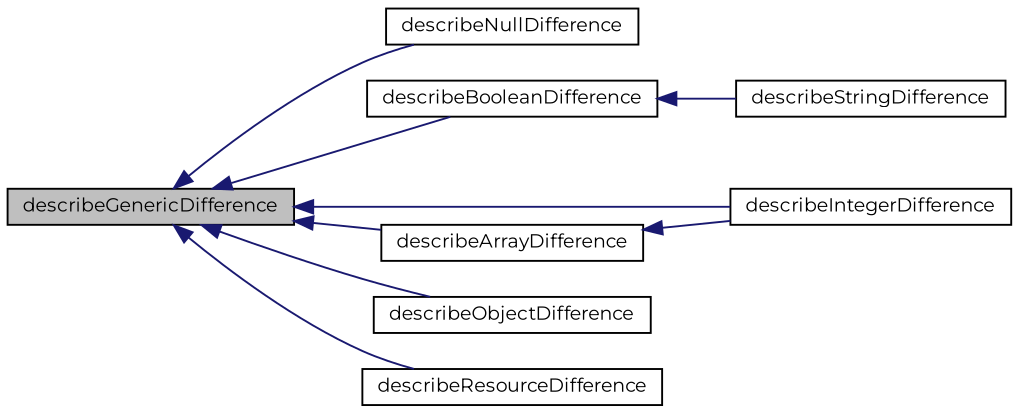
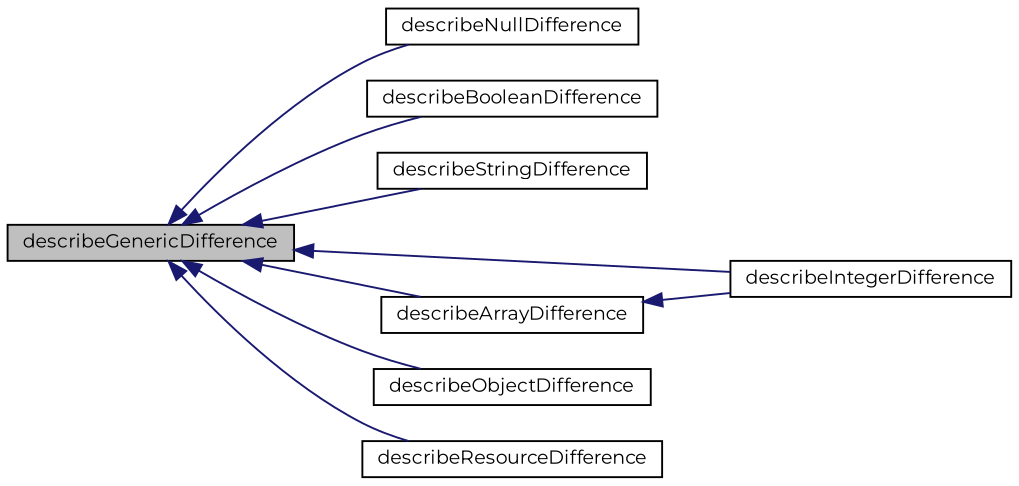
edge "describeStringDifference" -> "describeBooleanDifference": now "describeStringDifference" -> "describeGenericDifference"
